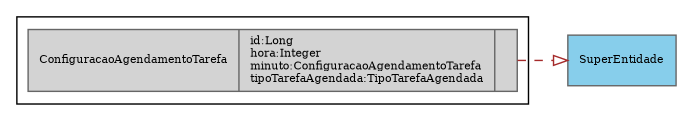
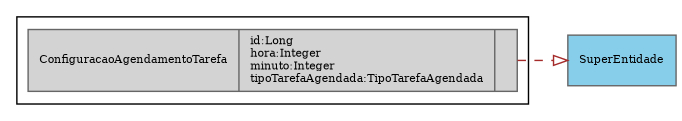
node "ConfiguracaoAgendamentoTarefa": text "minuto:ConfiguracaoAgendamentoTarefa" -> "minuto:Integer"
